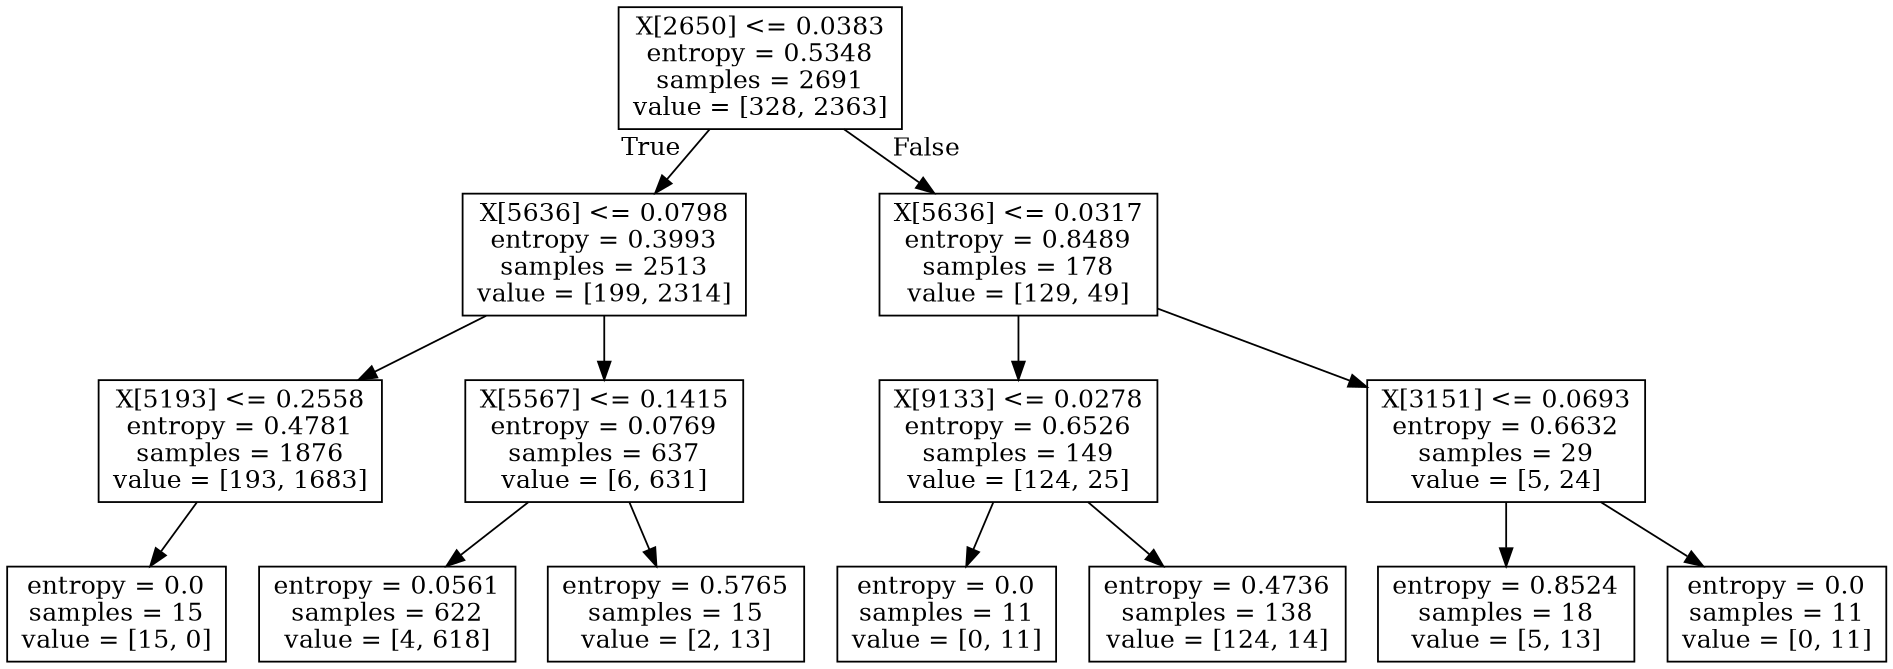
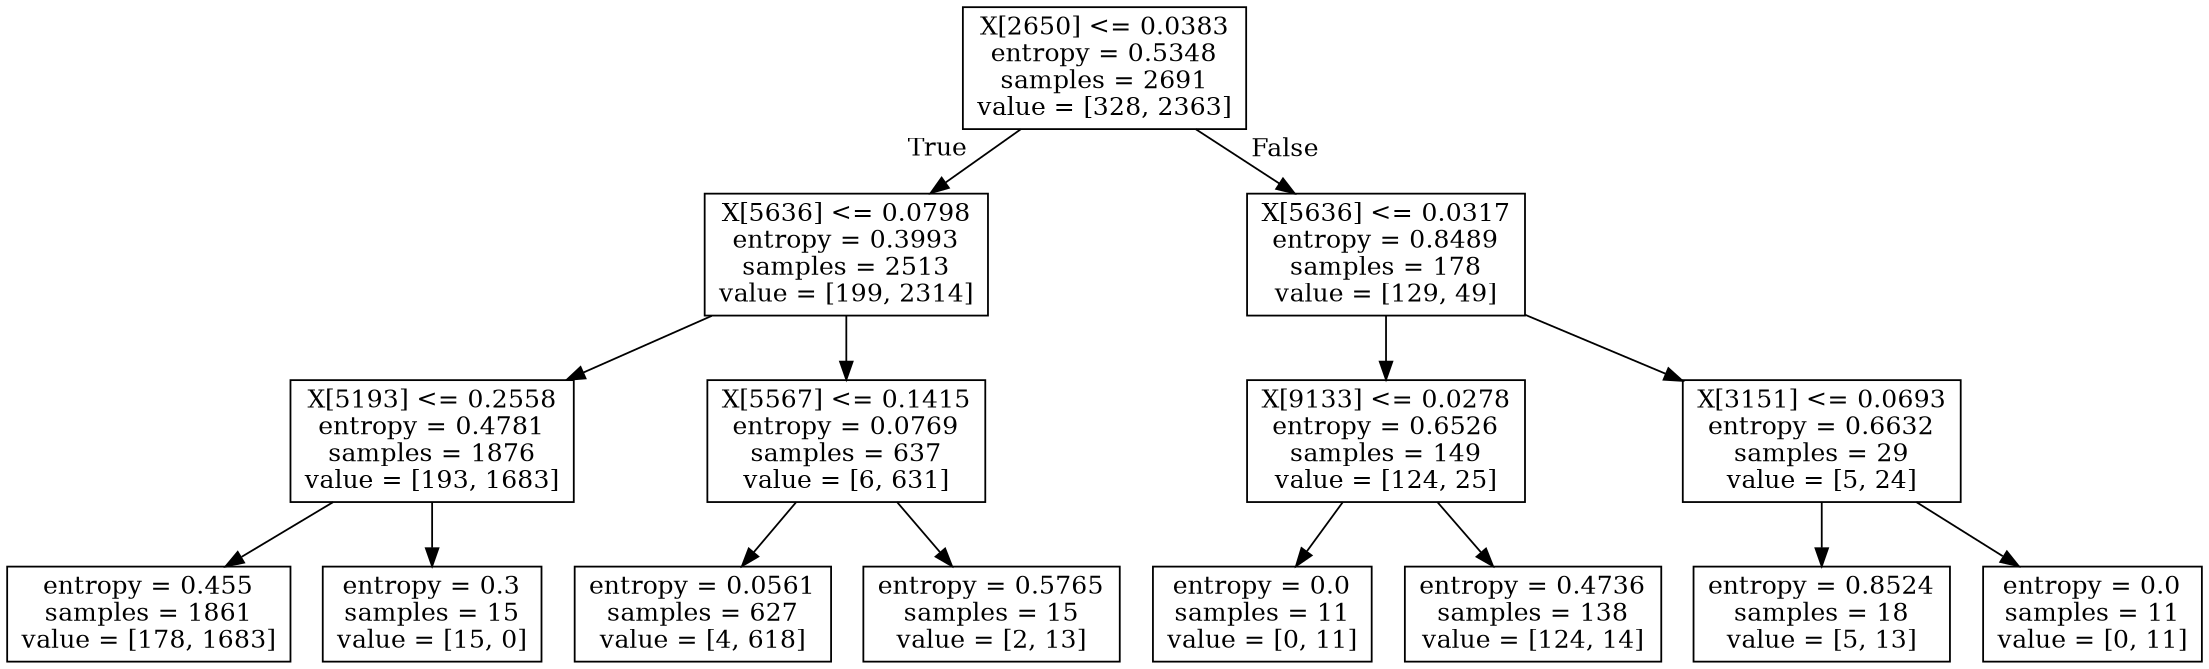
node "entropy = 0.0 samples = 15 value = [15, 0]": label "entropy = 0.0 samples = 15 value = [15, 0]" -> "entropy = 0.3 samples = 15 value = [15, 0]"
node "entropy = 0.455 samples = 1861 value = [178, 1683]": added
node "entropy = 0.0561 samples = 622 value = [4, 618]": label "entropy = 0.0561 samples = 622 value = [4, 618]" -> "entropy = 0.0561 samples = 627 value = [4, 618]"
